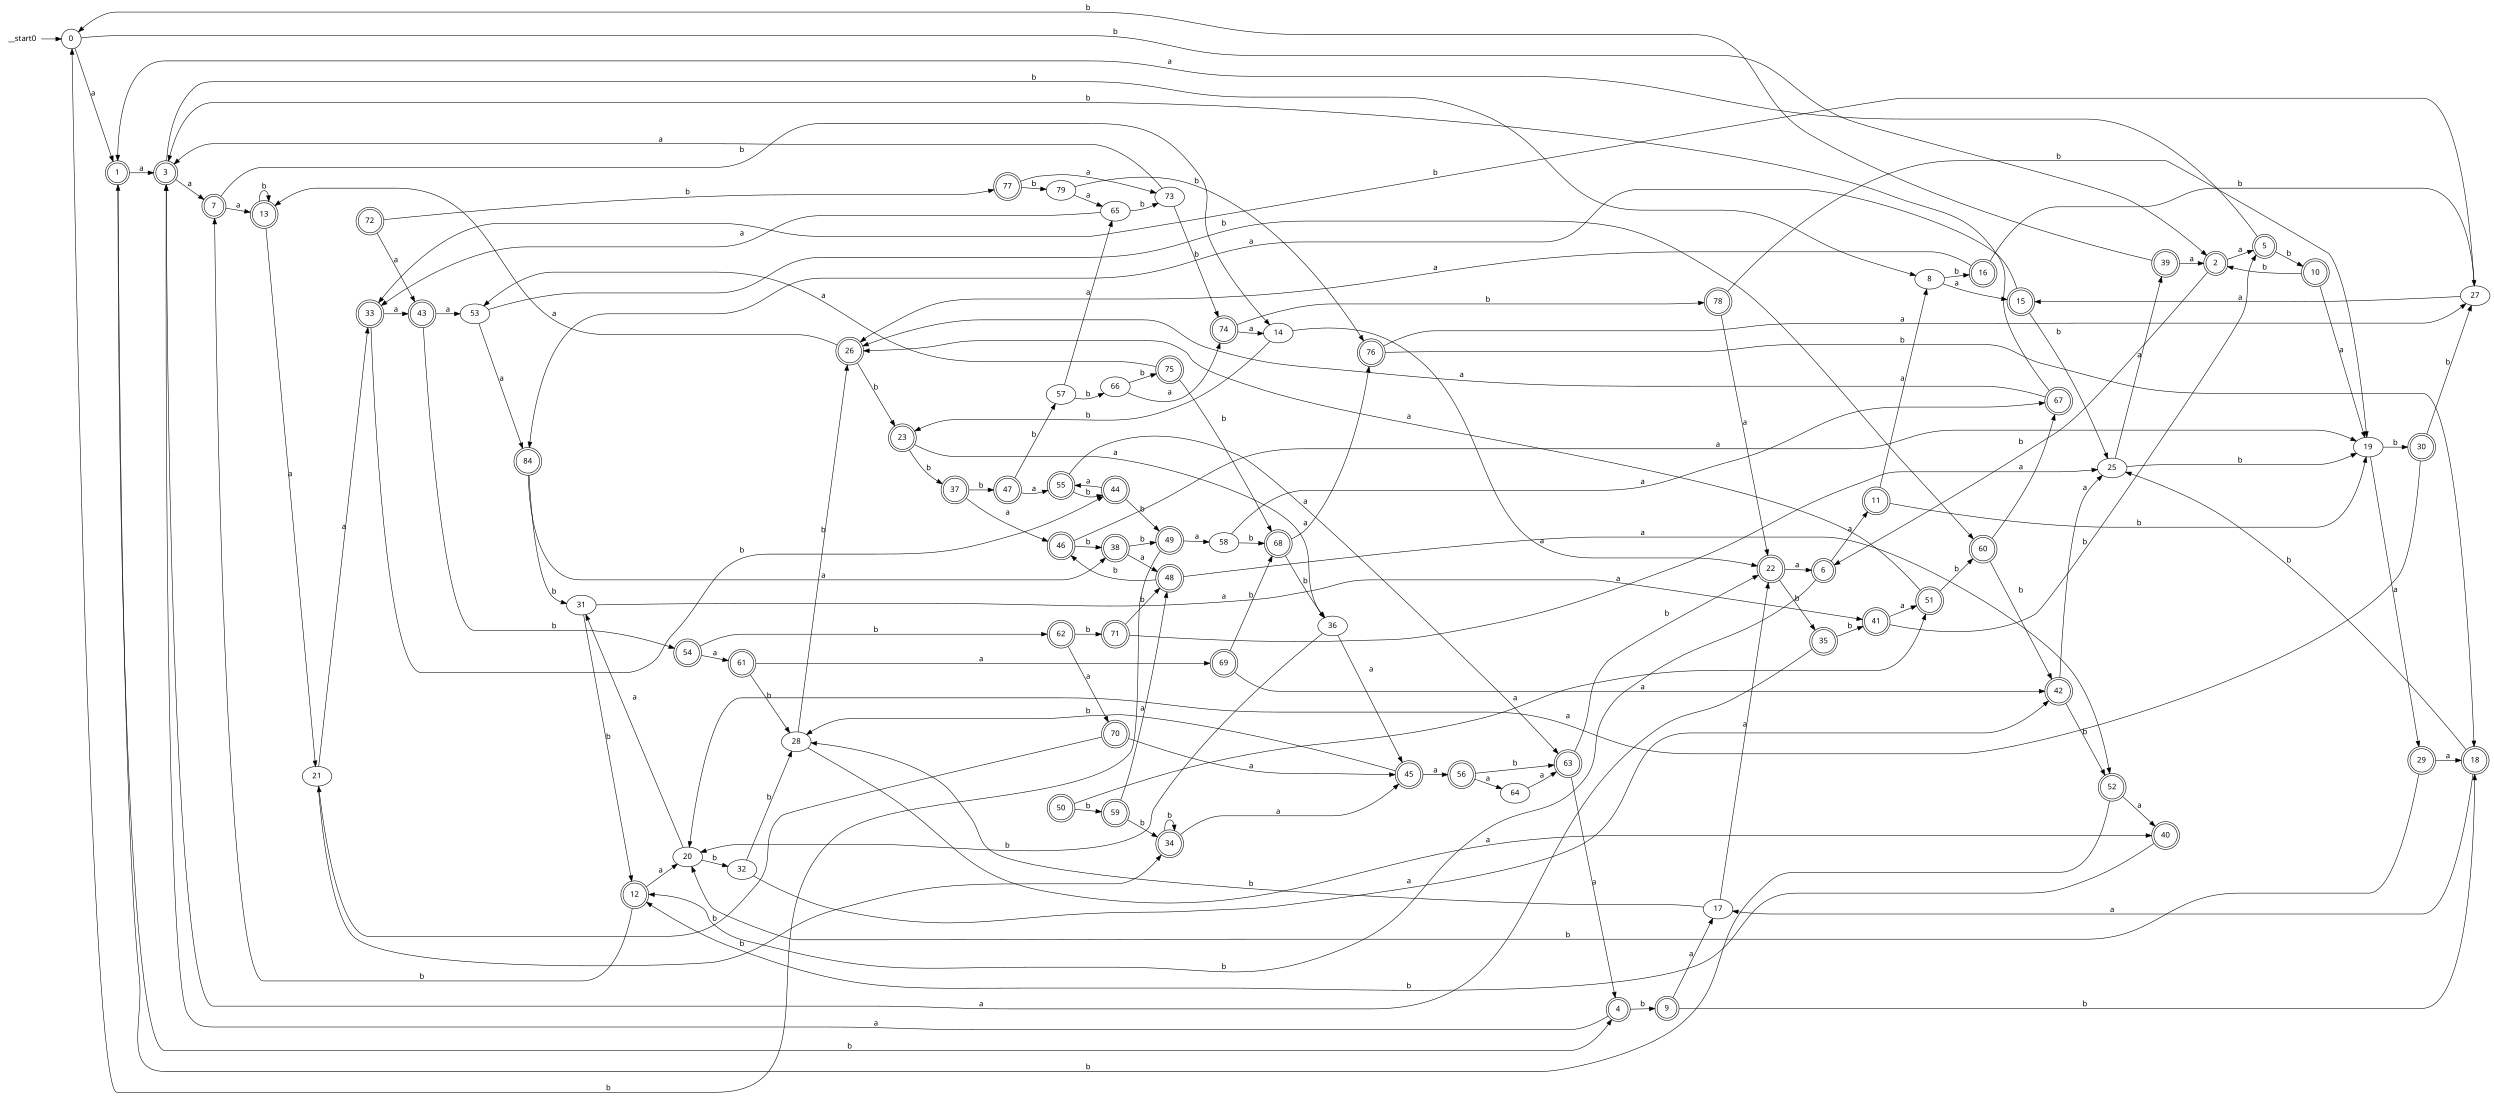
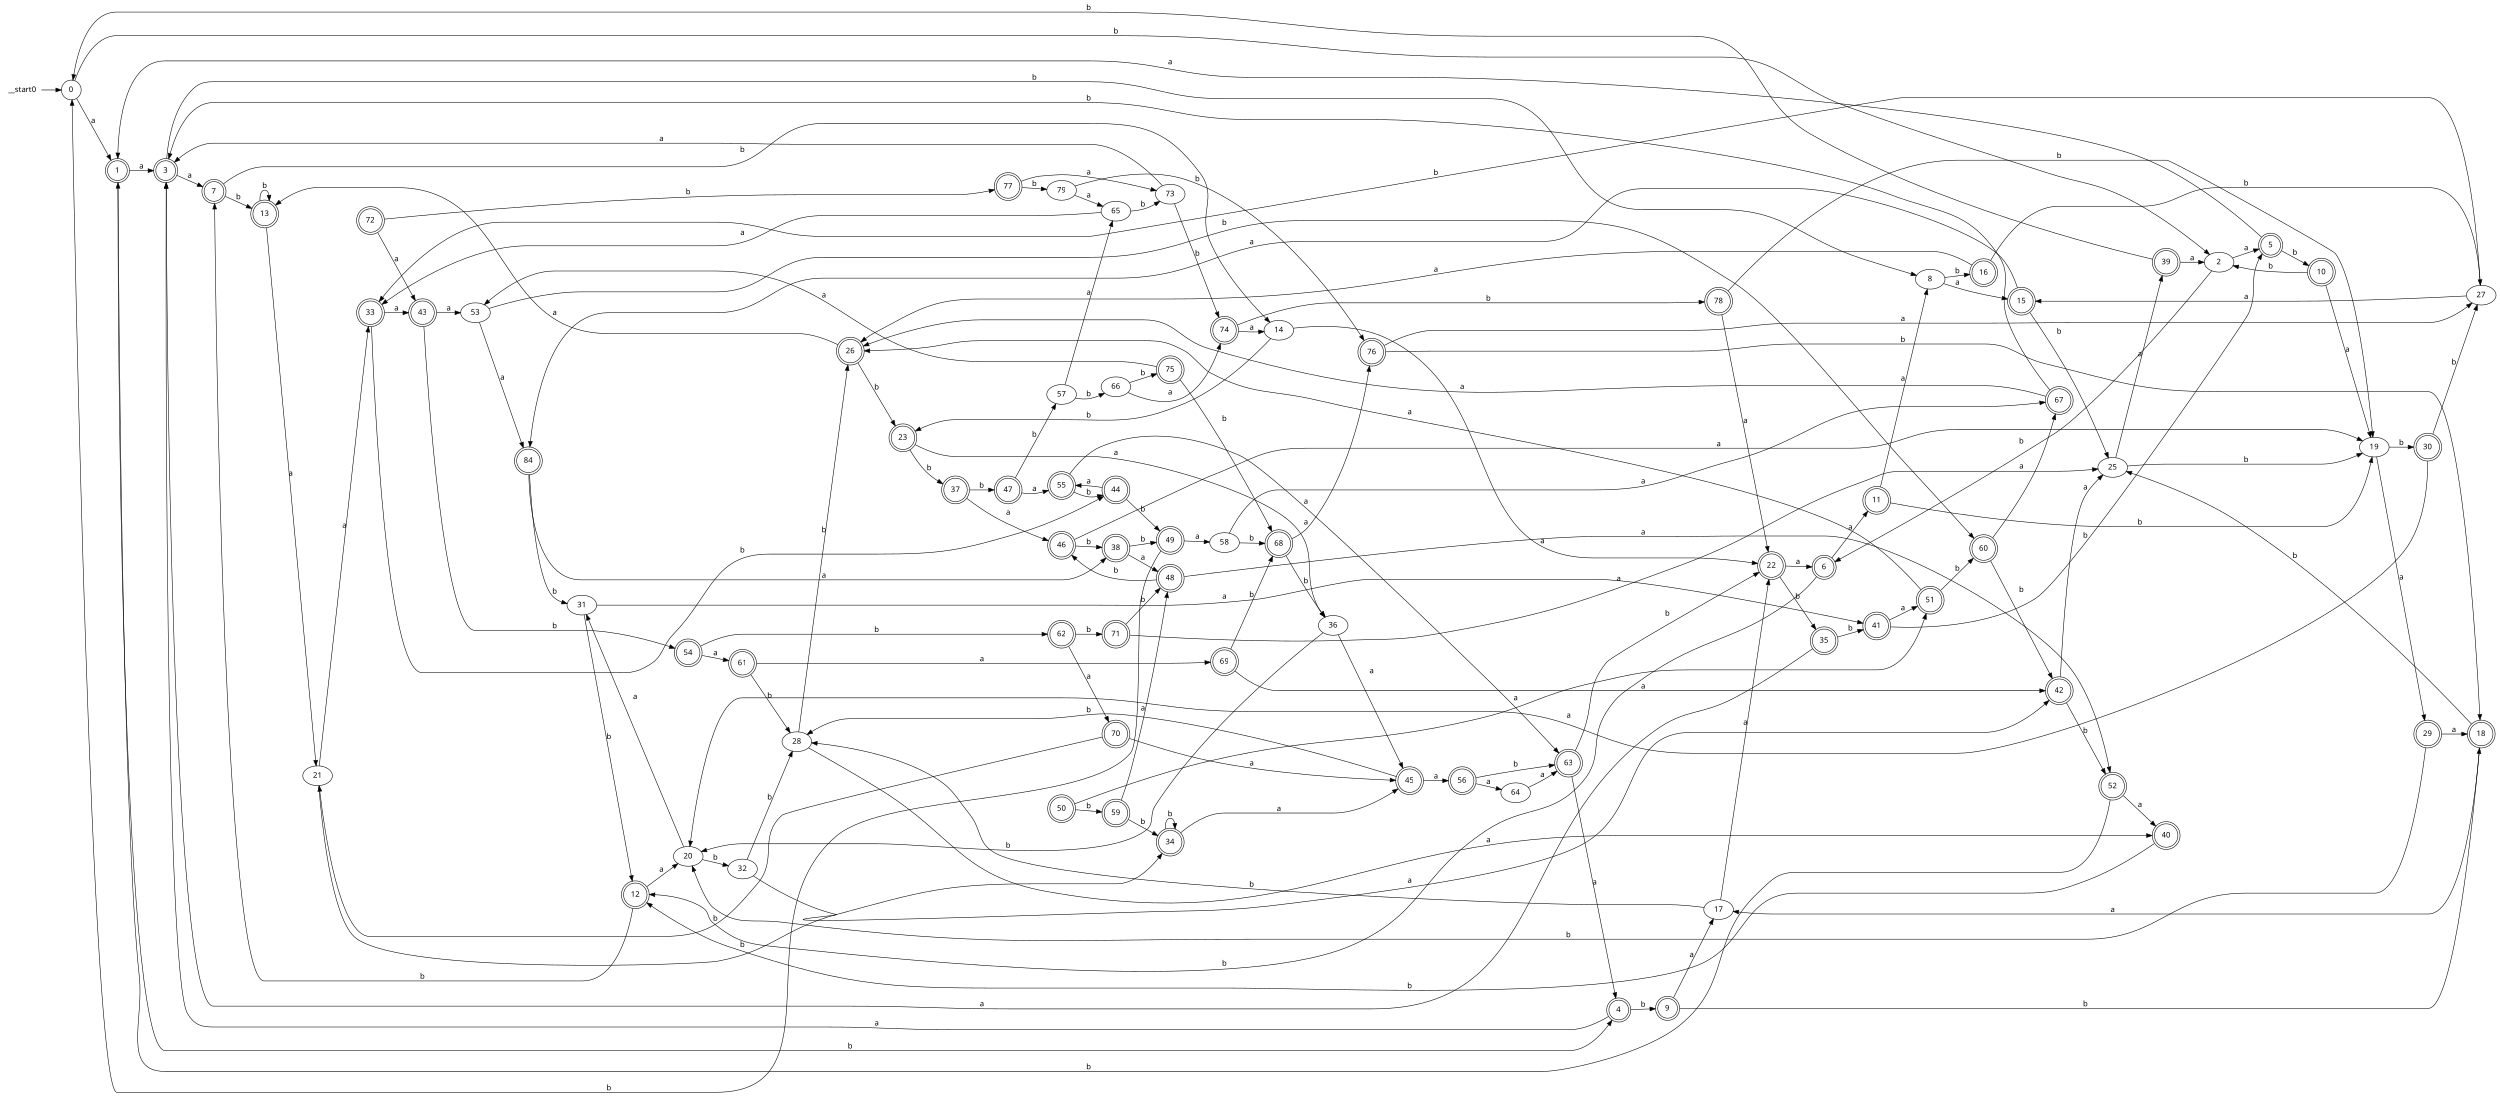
edge "7" -> "13": label "a" -> "b"
node "2": shape doublecircle -> ellipse
